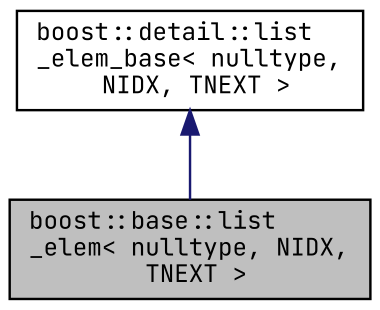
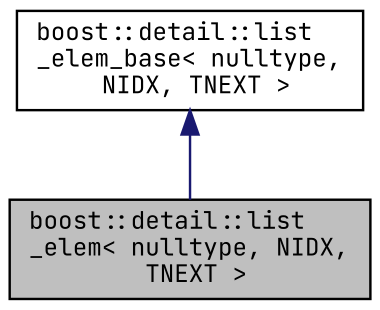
node "boost::base::list _elem< nulltype, NIDX, TNEXT >": label "boost::base::list _elem< nulltype, NIDX, TNEXT >" -> "boost::detail::list _elem< nulltype, NIDX, TNEXT >"
